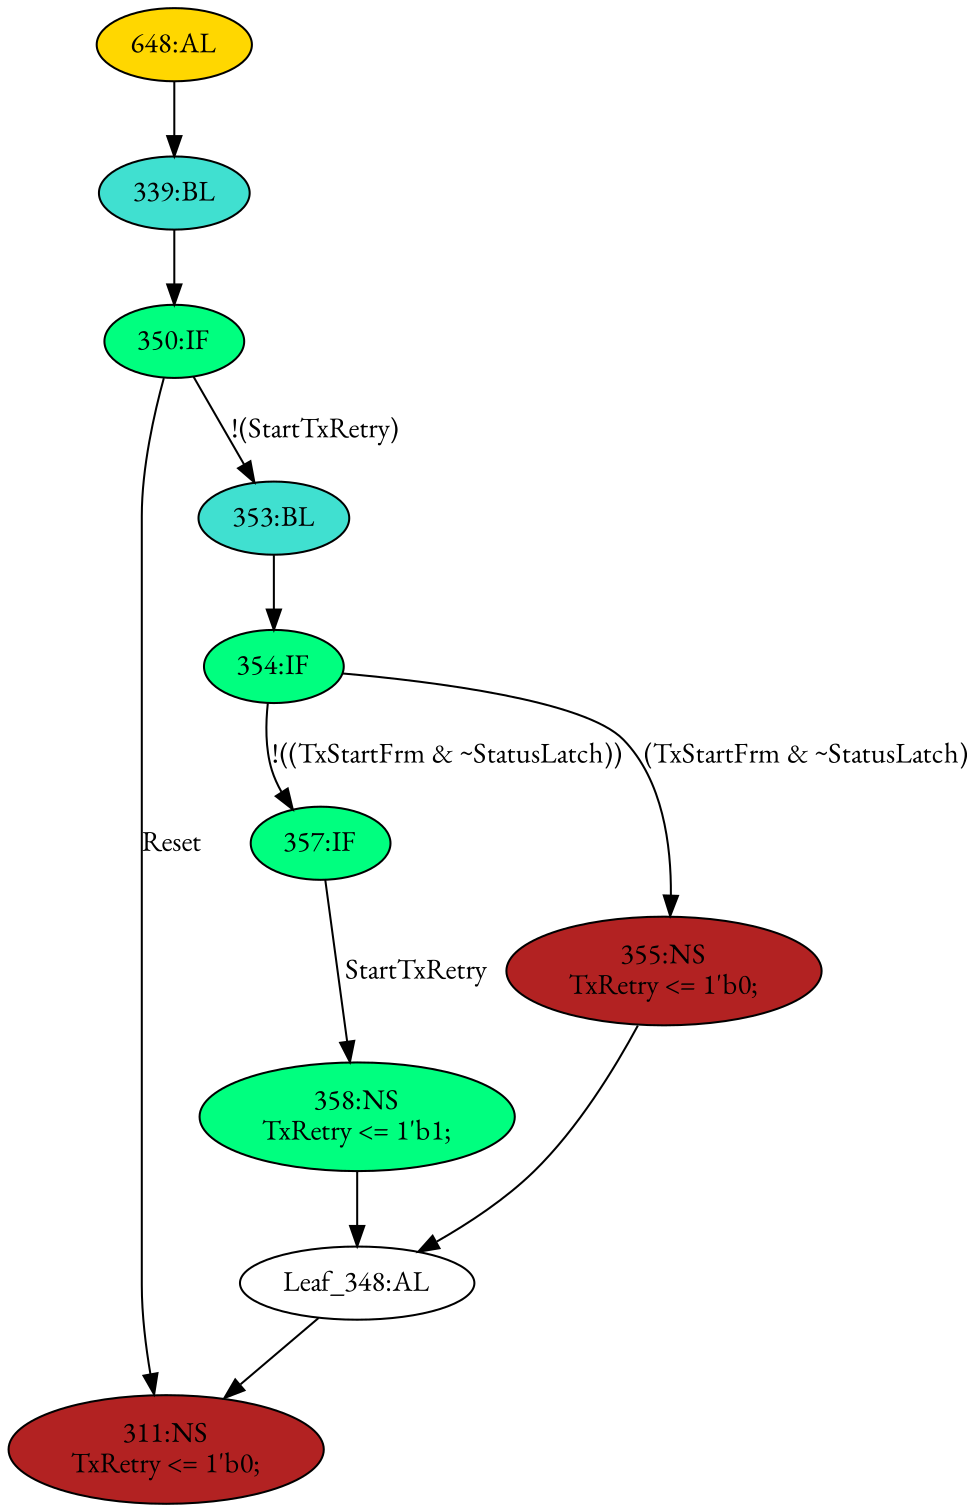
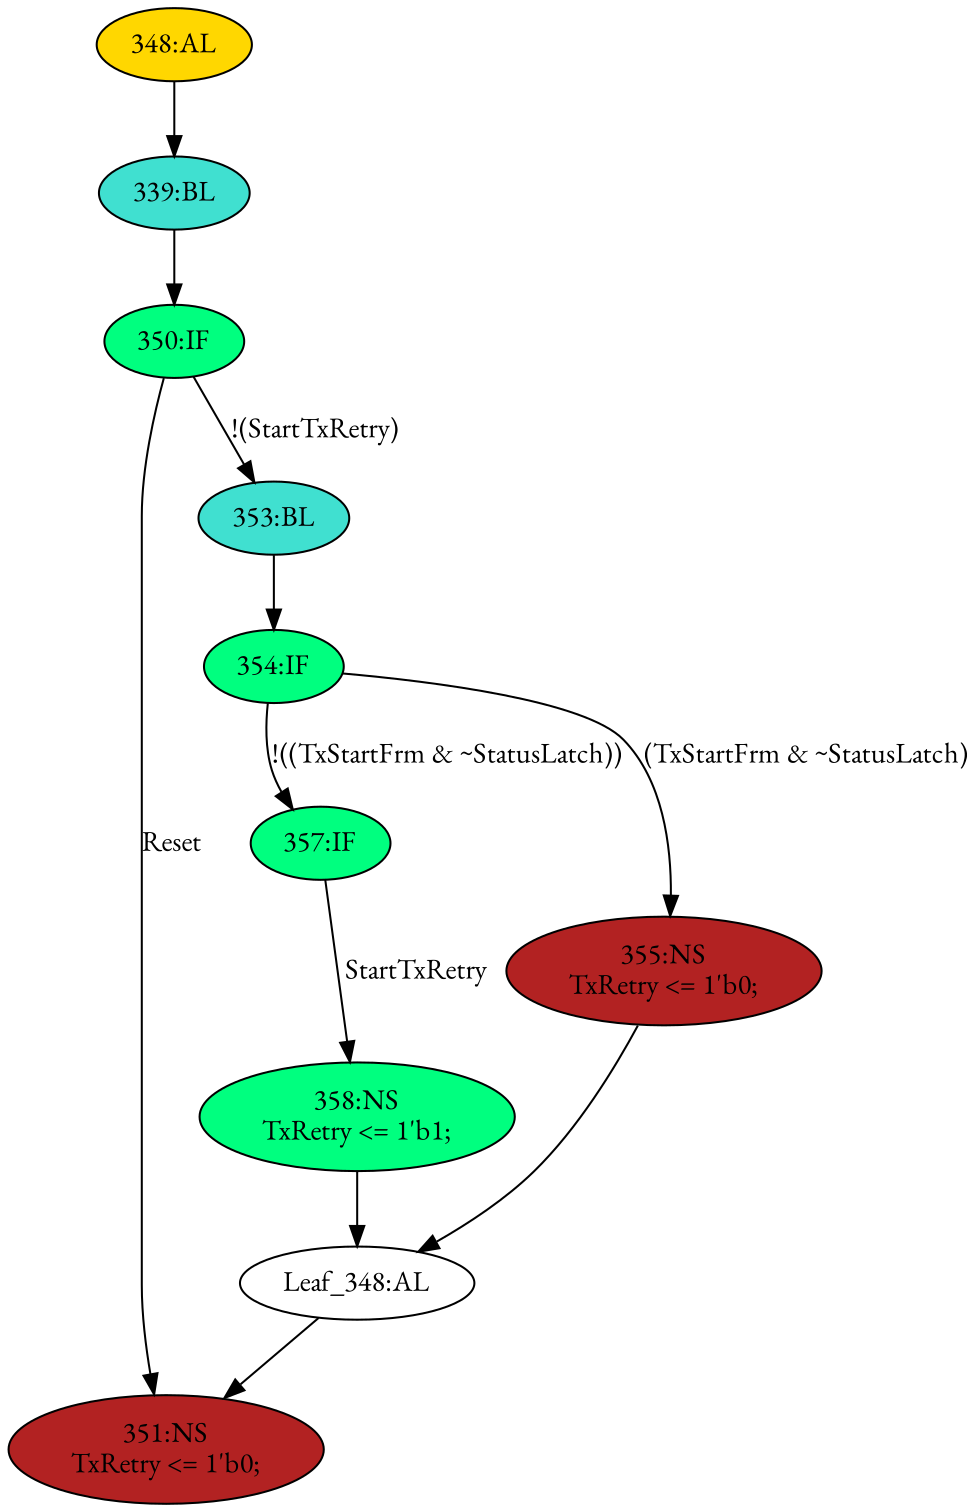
node "648:AL": label "648:AL" -> "348:AL"
node "311:NS TxRetry <= 1'b0;": label "311:NS TxRetry <= 1'b0;" -> "351:NS TxRetry <= 1'b0;"
